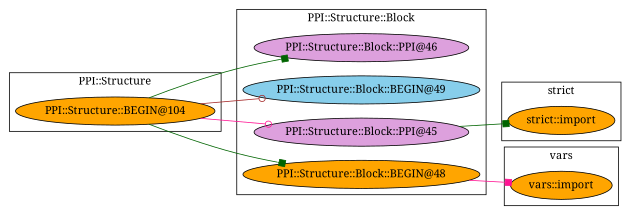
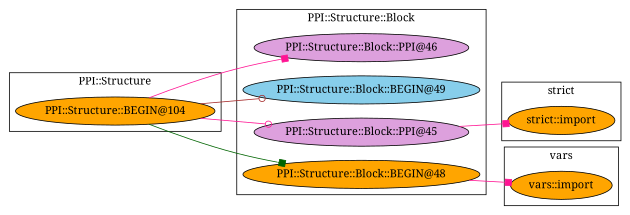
edge "PPI::Structure::BEGIN@104" -> "PPI::Structure::Block::PPI@46": color darkgreen -> deeppink
edge "PPI::Structure::Block::PPI@45" -> "strict::import": color darkgreen -> deeppink
